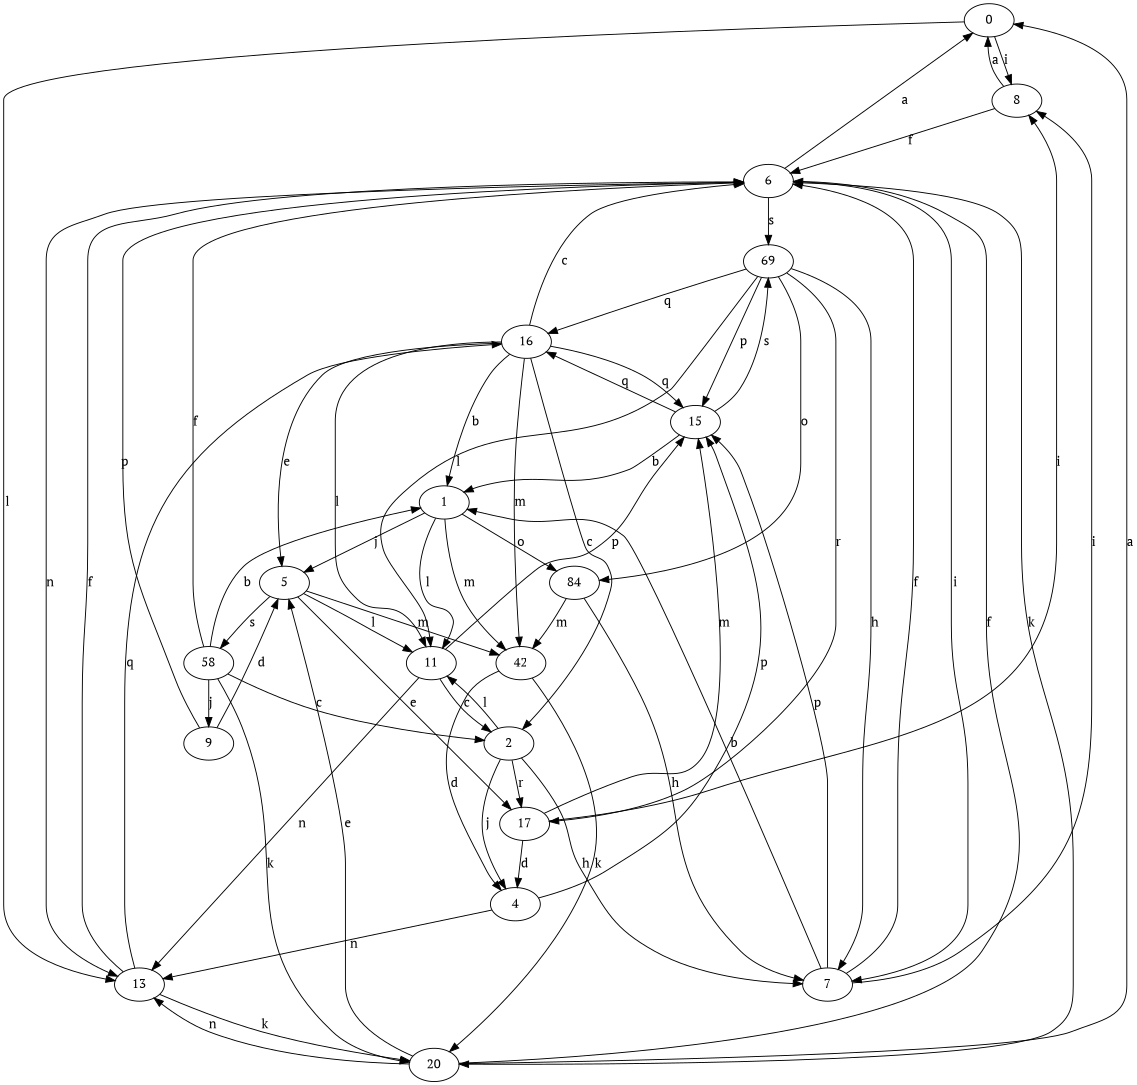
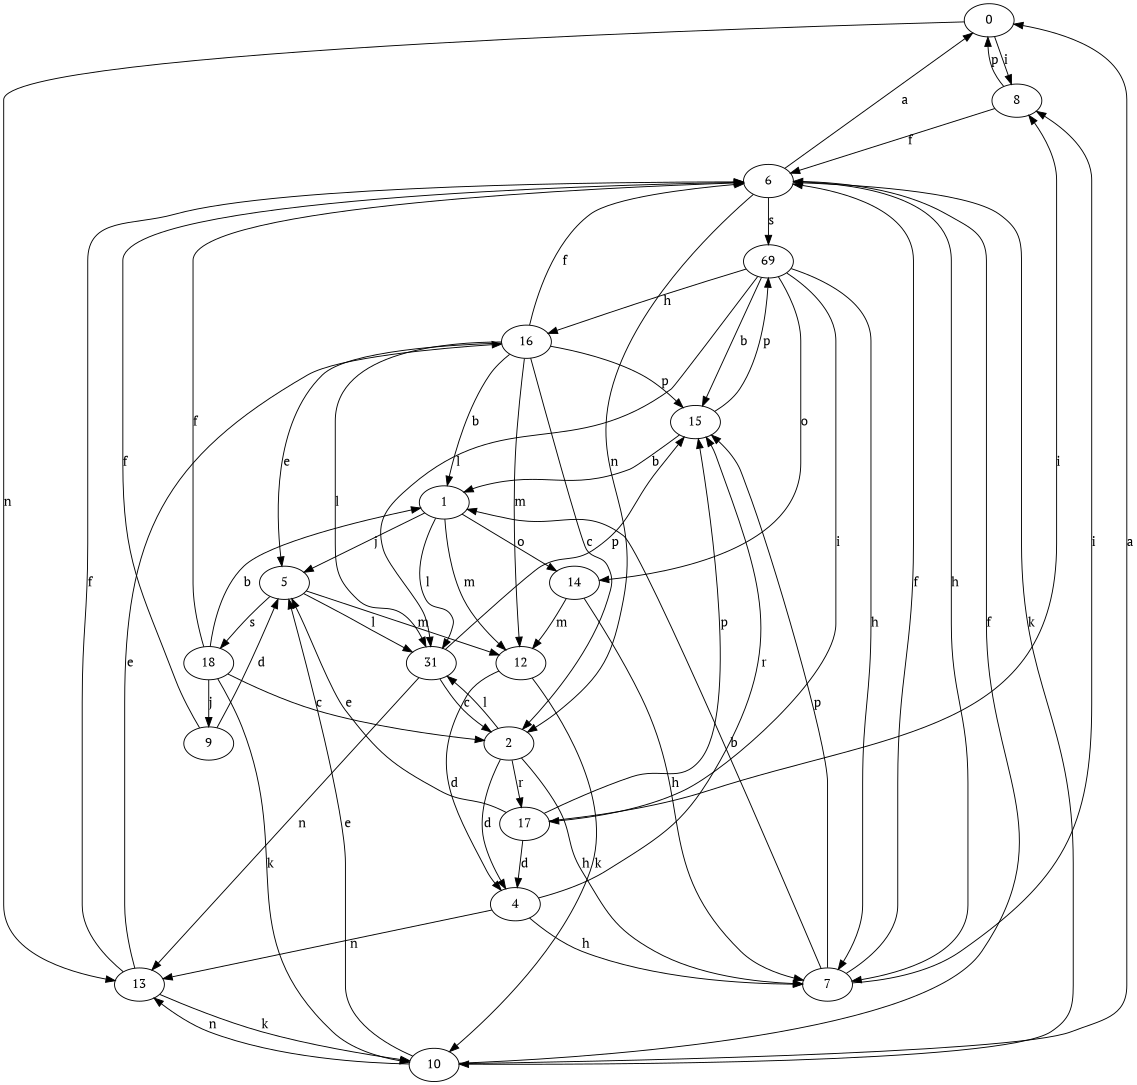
edge "8" -> "0": label "a" -> "p"
edge "16" -> "6": label "c" -> "f"
edge "6" -> "13": now "6" -> "2"
edge "69" -> "16": label "q" -> "h"
edge "69" -> "15": label "p" -> "b"
edge "15" -> "69": label "s" -> "p"
edge "16" -> "15": label "q" -> "p"
edge "15" -> "16": removed, label "q"
edge "9" -> "6": label "p" -> "f"
edge "0" -> "13": label "l" -> "n"
edge "69" -> "17": label "r" -> "i"
node "84": label "84" -> "14"
edge "6" -> "7": label "i" -> "h"
edge "17" -> "15": label "m" -> "p"
edge "13" -> "16": label "q" -> "e"
node "58": label "58" -> "18"
node "11": label "11" -> "31"
node "42": label "42" -> "12"
edge "4" -> "15": label "p" -> "r"
edge "5" -> "17": reversed
edge "2" -> "4": label "j" -> "d"
edge "4" -> "7": added, label "h"
node "20": label "20" -> "10"
